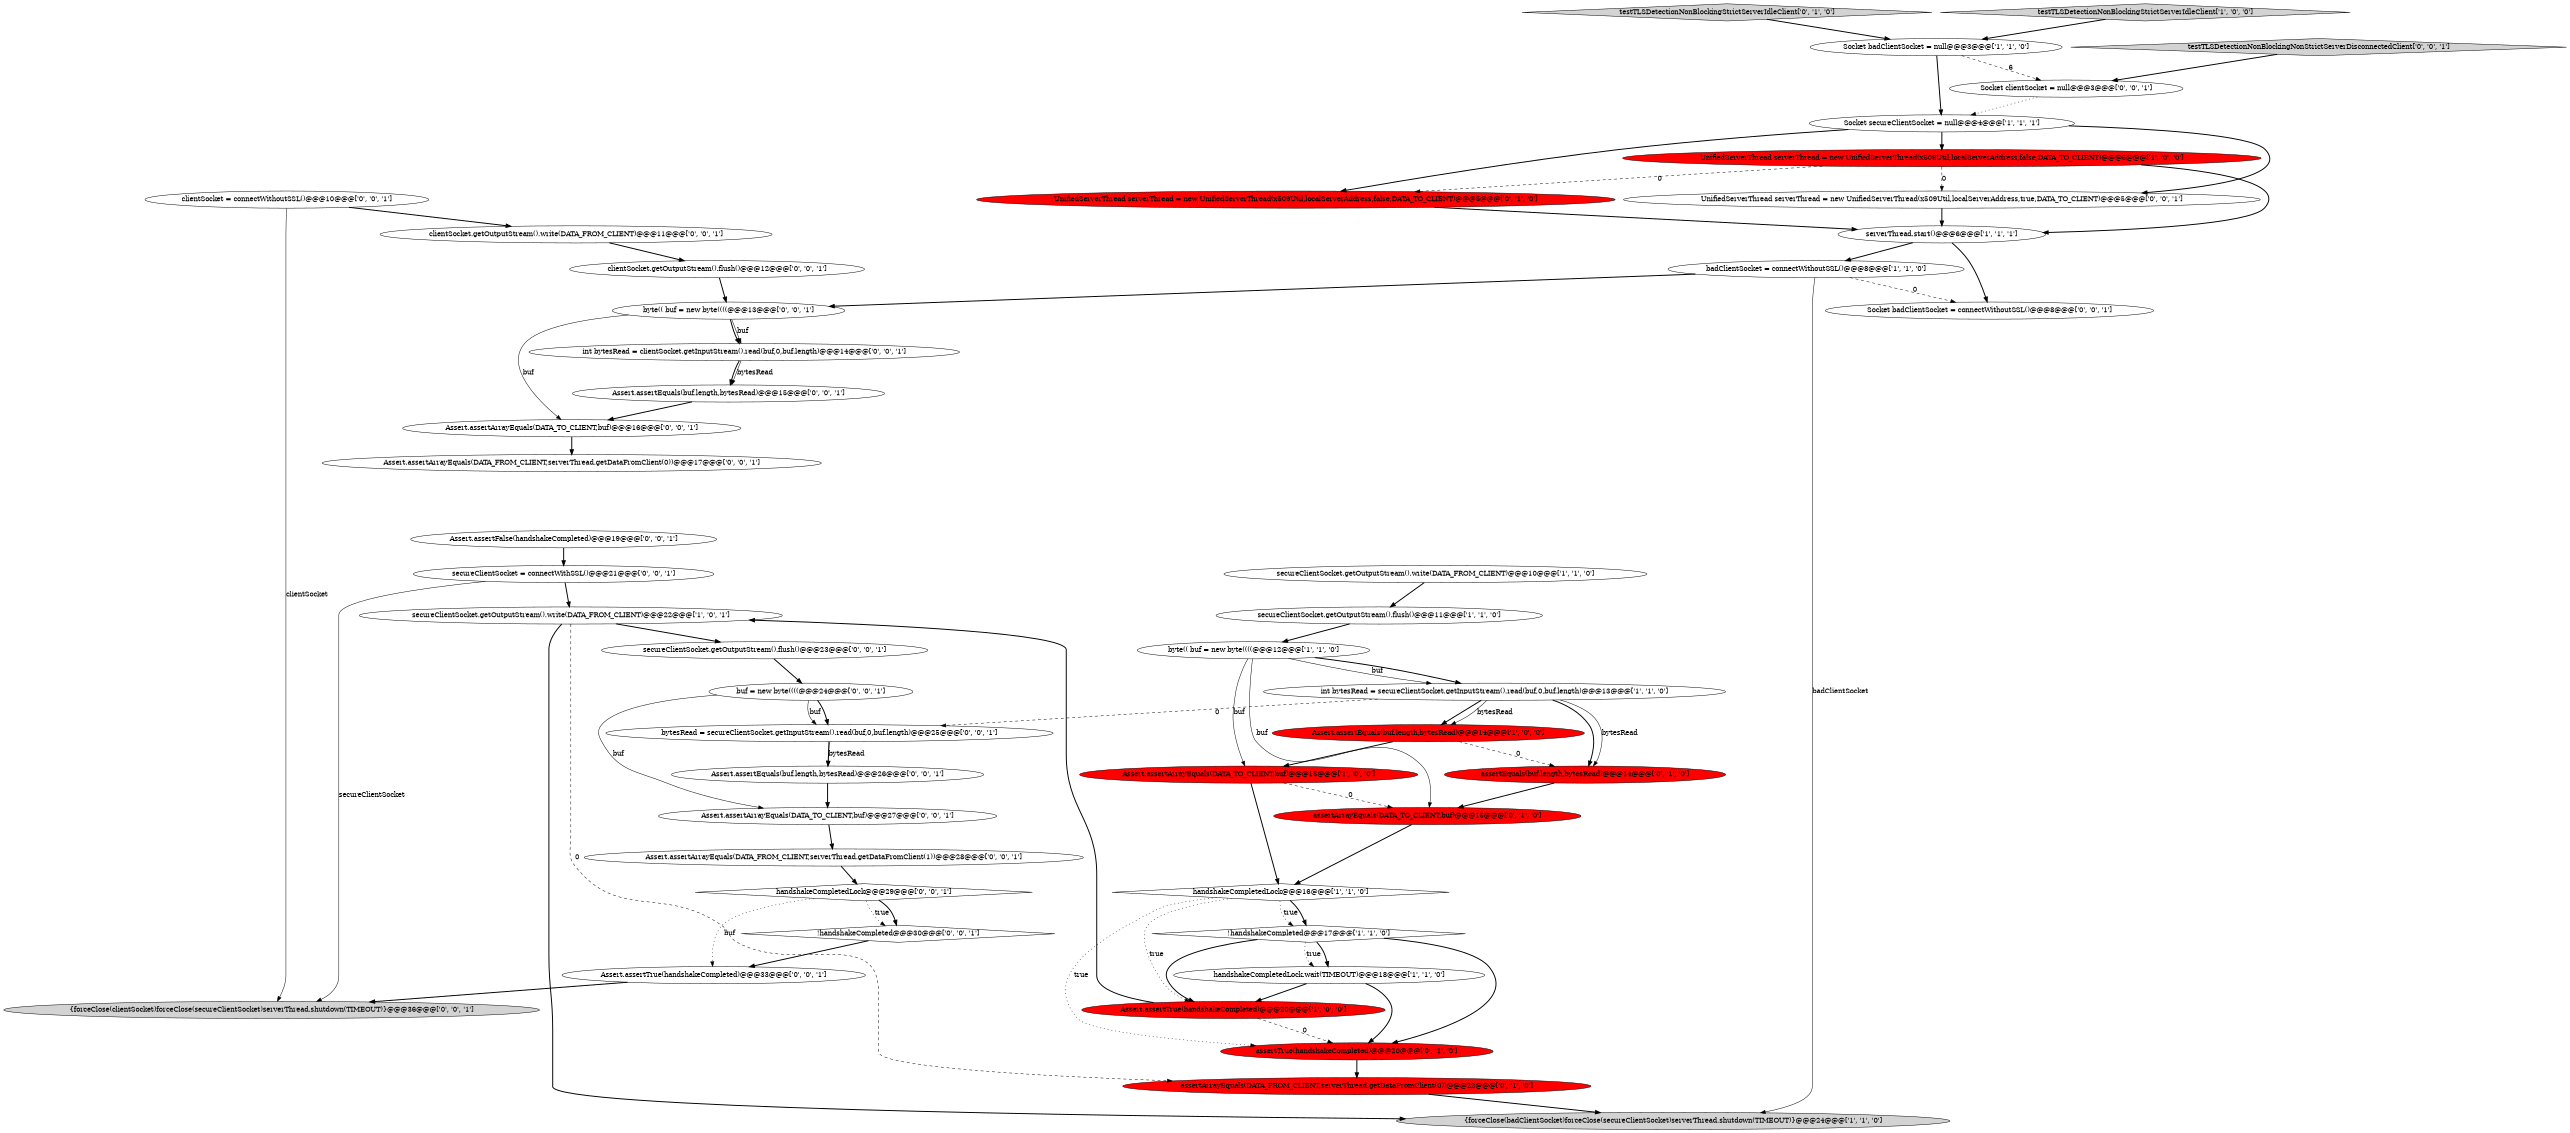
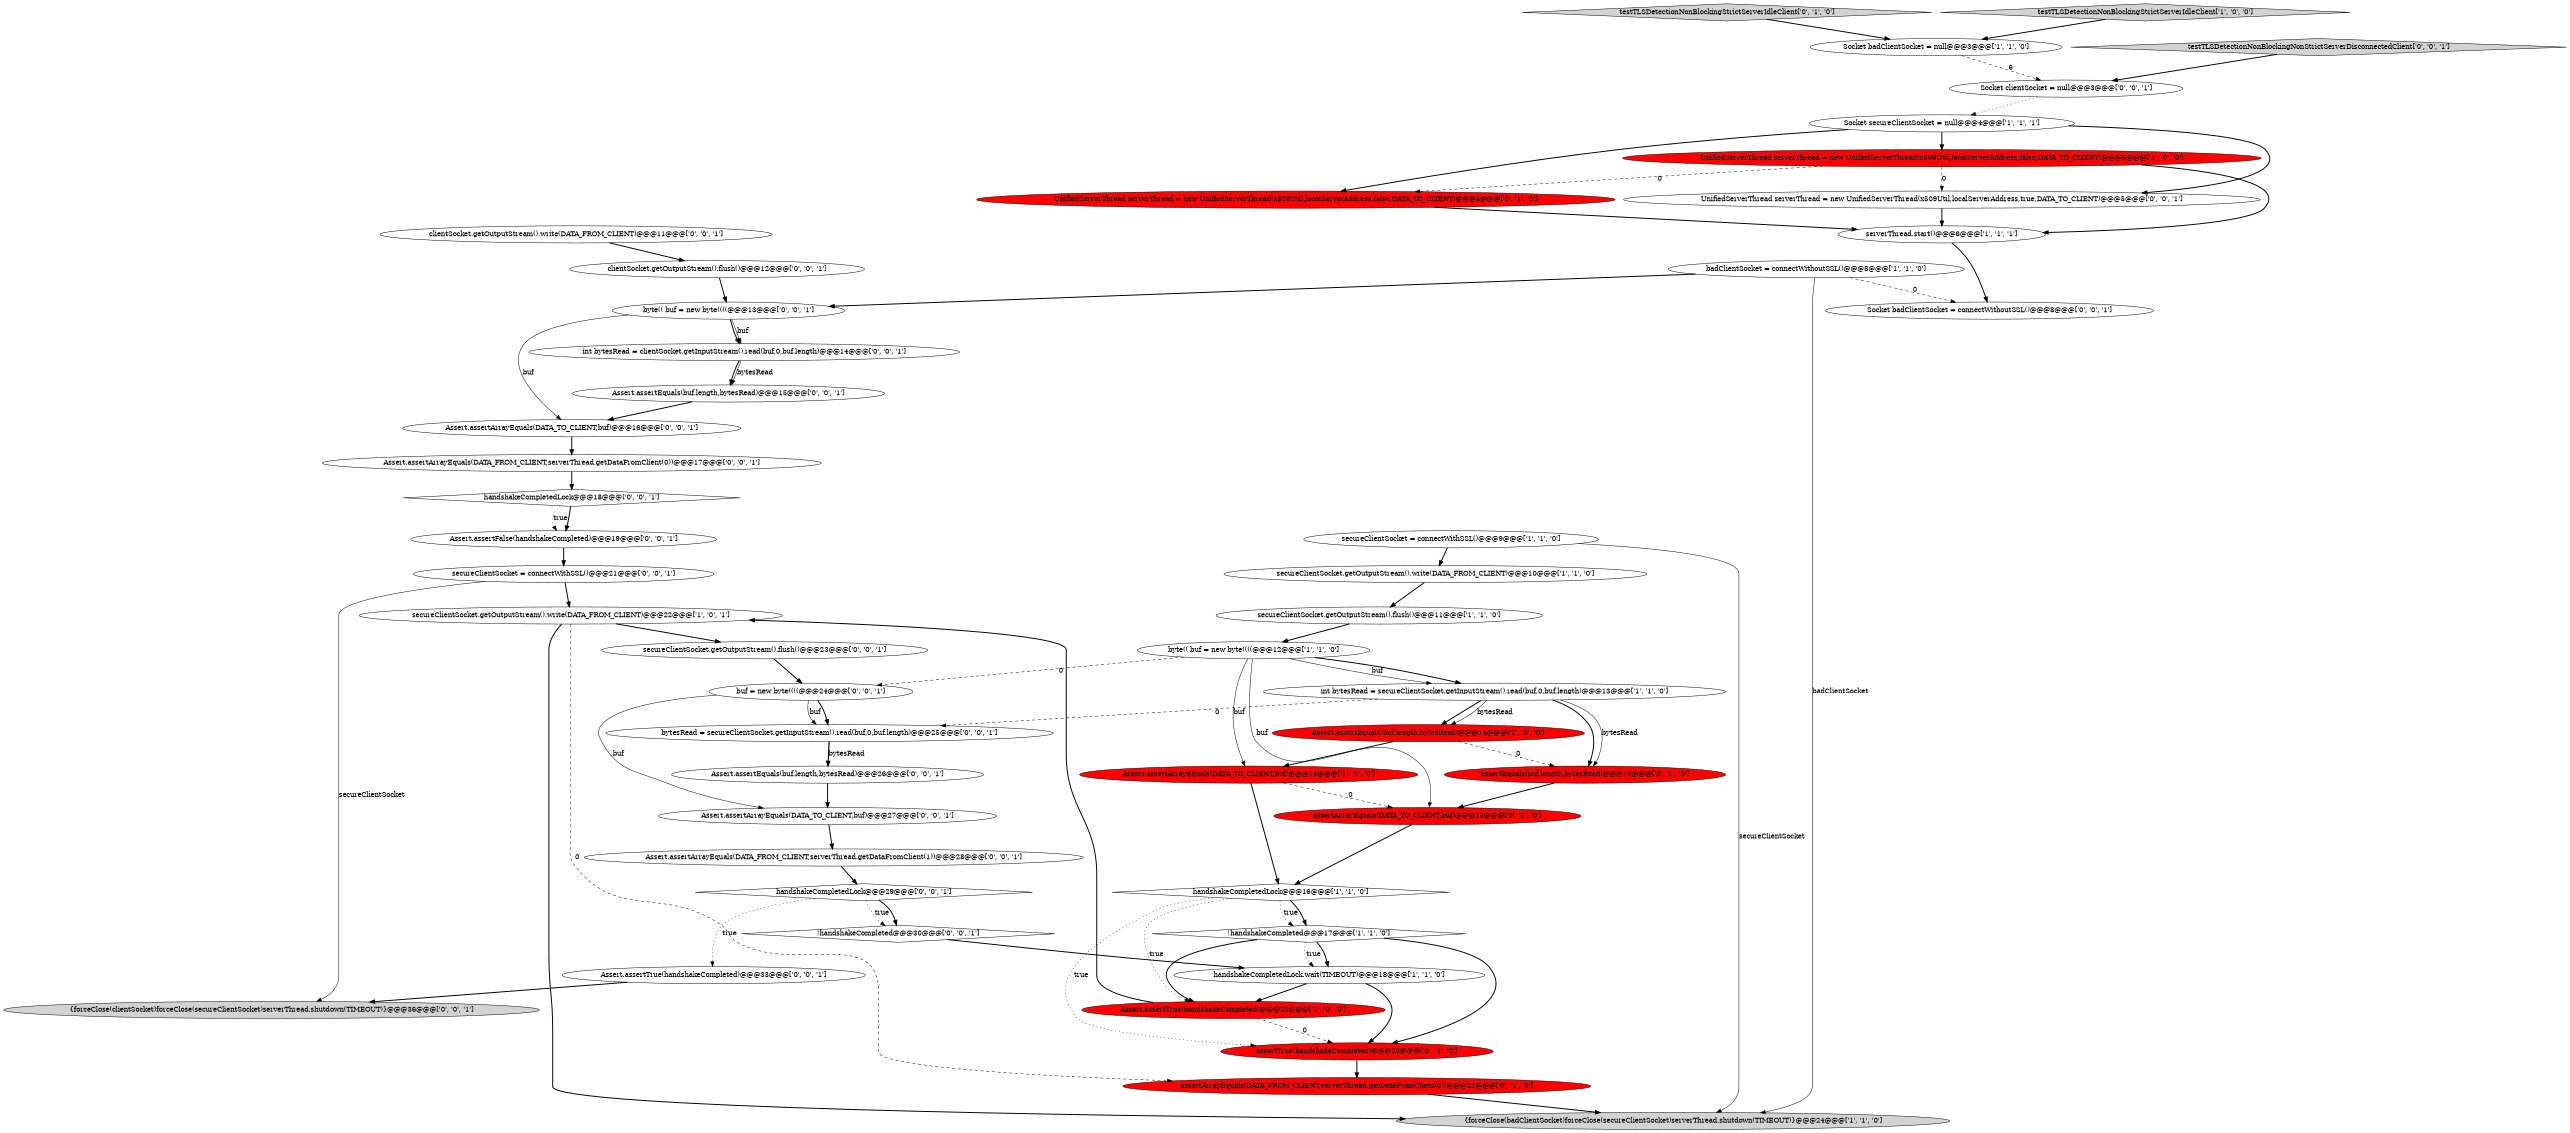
edge "Socket badClientSocket = null@@@3@@@['1', '1', '0']" -> "Socket secureClientSocket = null@@@4@@@['1', '1', '1']": removed
node "clientSocket = connectWithoutSSL()@@@10@@@['0', '0', '1']": removed
edge "serverThread.start()@@@6@@@['1', '1', '1']" -> "badClientSocket = connectWithoutSSL()@@@8@@@['1', '1', '0']": removed
node "handshakeCompletedLock@@@18@@@['0', '0', '1']": added
node "secureClientSocket = connectWithSSL()@@@9@@@['1', '1', '0']": added
edge "byte(( buf = new byte((((@@@12@@@['1', '1', '0']" -> "buf = new byte((((@@@24@@@['0', '0', '1']": added, label "0"
edge "handshakeCompletedLock@@@29@@@['0', '0', '1']" -> "Assert.assertTrue(handshakeCompleted)@@@33@@@['0', '0', '1']": label "buf" -> "true"
edge "!handshakeCompleted@@@30@@@['0', '0', '1']" -> "Assert.assertTrue(handshakeCompleted)@@@33@@@['0', '0', '1']": now "!handshakeCompleted@@@30@@@['0', '0', '1']" -> "handshakeCompletedLock.wait(TIMEOUT)@@@18@@@['1', '1', '0']"
